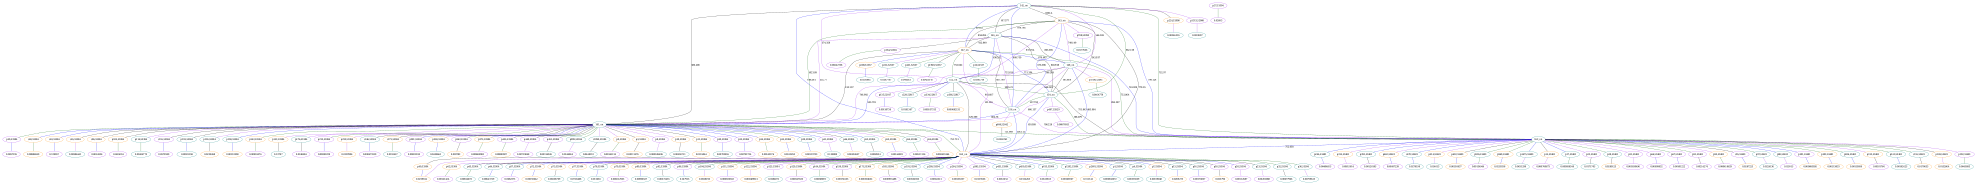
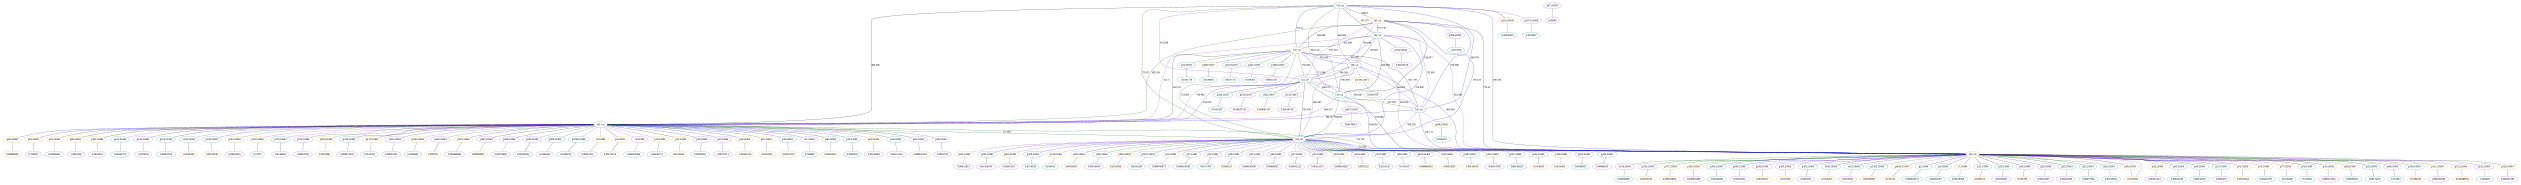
edge "145_on" -- "163_on": added, label "823.304"
